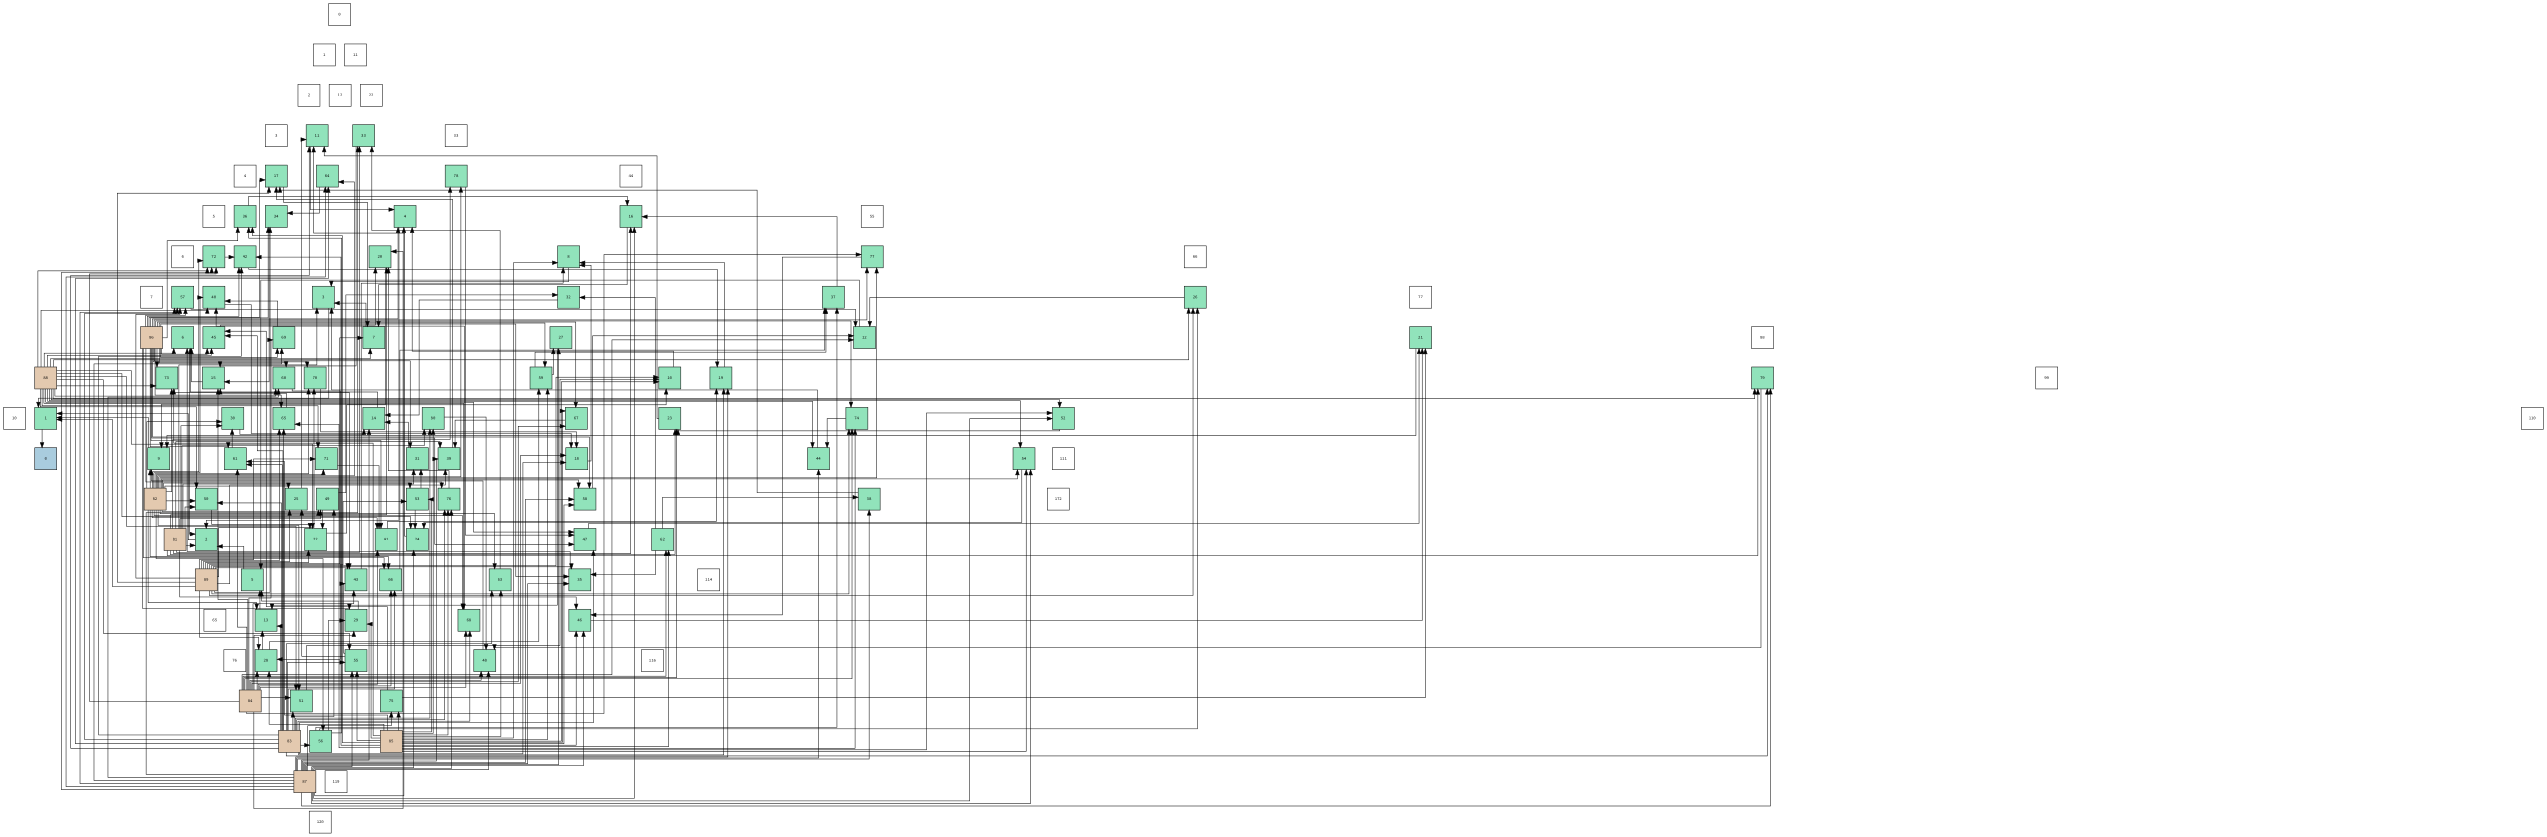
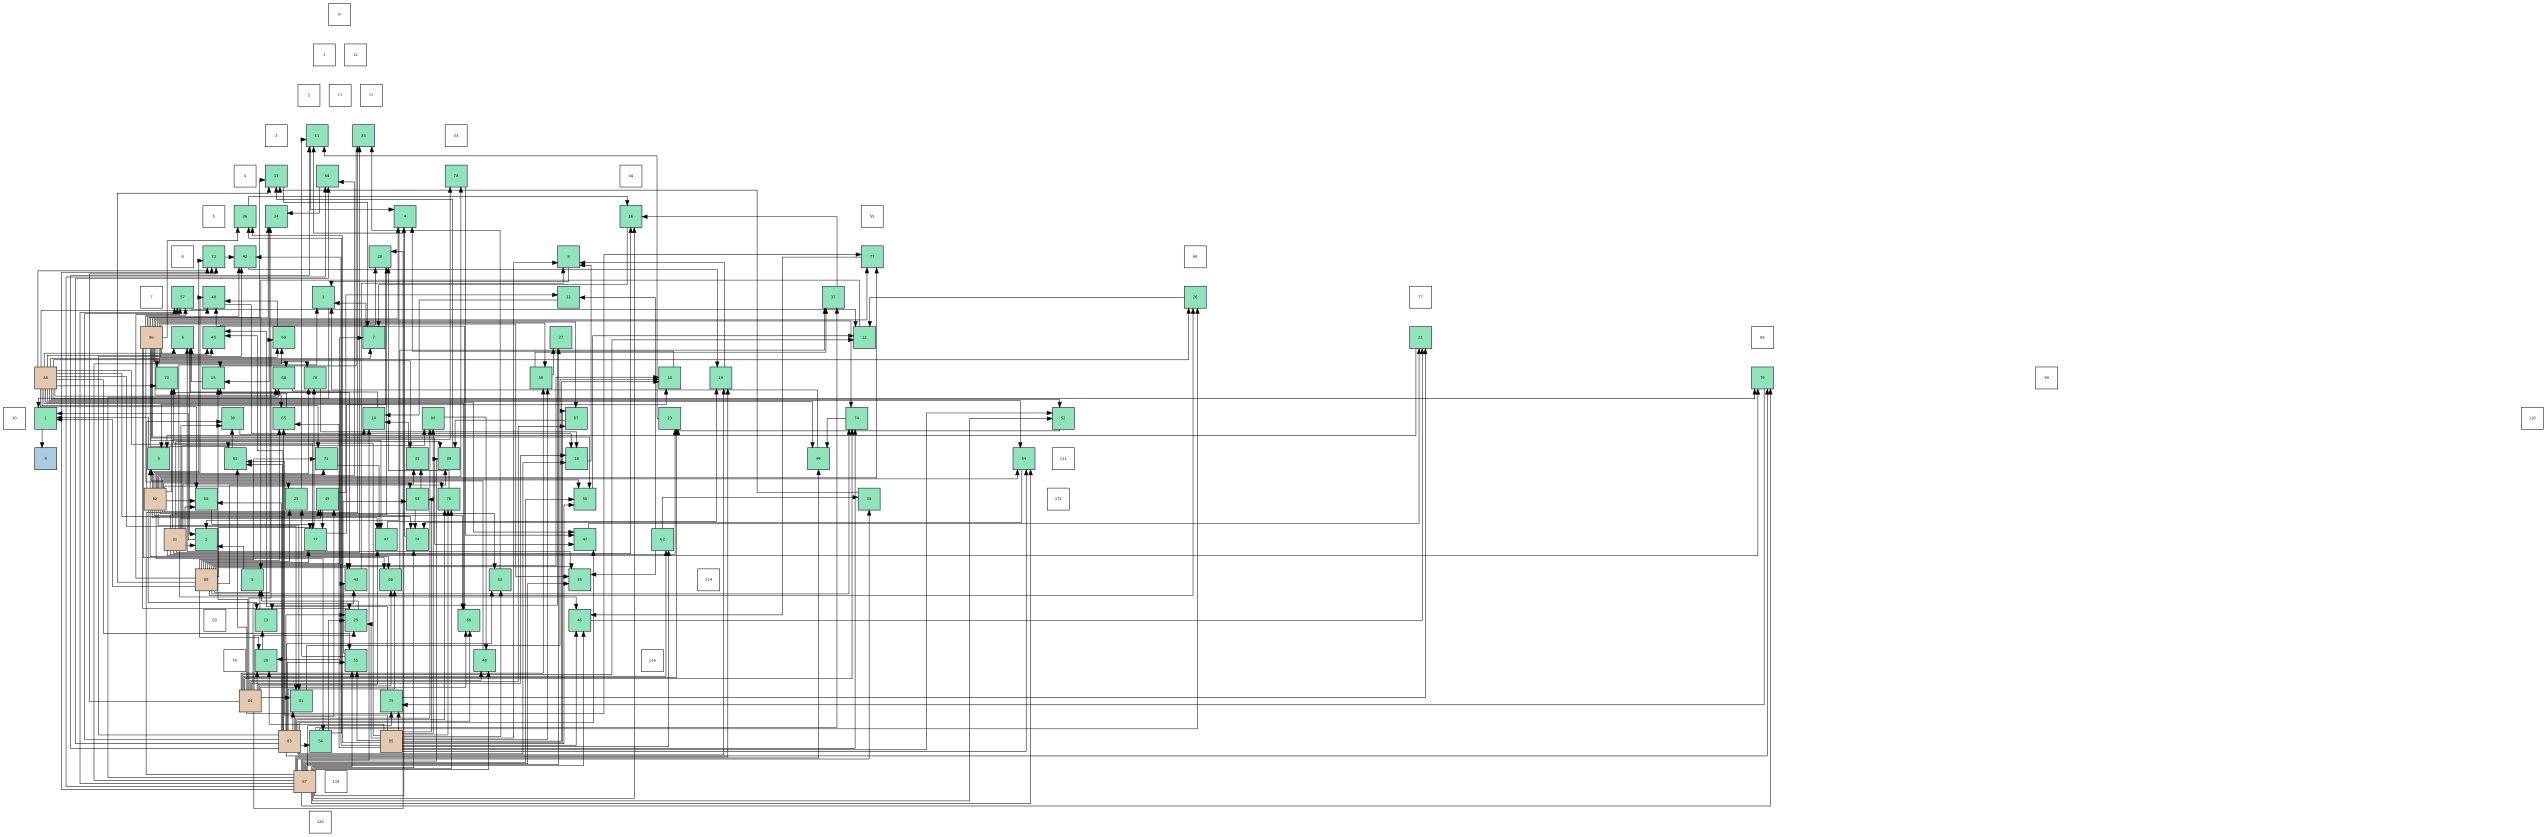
edge "28" -> "59": now "84" -> "59"
edge "79" -> "48": now "79" -> "75"
edge "83" -> "13": now "83" -> "29"
